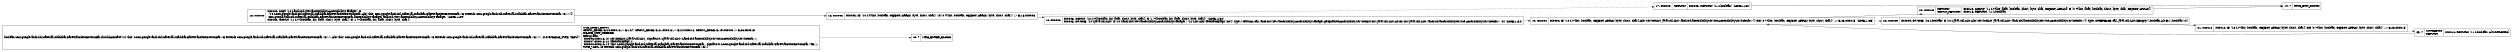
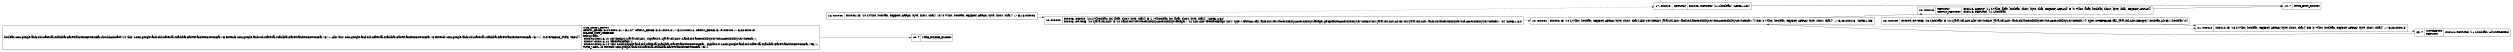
node "15: 0x0000": removed
edge "19: 0x000c" -> "20: 0x000e": now "19: 0x000c" -> "21: 0x0012"
node "13: ?": text "MTH_ENTER_BLOCK" -> "MTH_INLINE_BLOCK"
